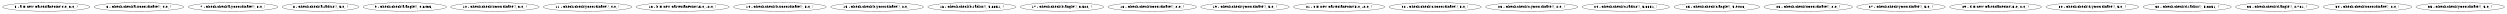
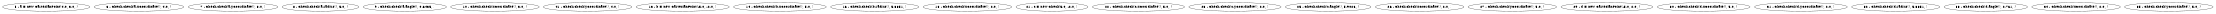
node "11 : Check.check(yCoordinate(), 4.0, )": label "11 : Check.check(yCoordinate(), 4.0, )" -> "41 : Check.check(yCoordinate(), 4.0, )"
node "15 : Check.check(b.yCoordinate(), 2.0, )": removed
node "17 : Check.check(b.angle(), 3.522, )": removed
node "19 : Check.check(yCoordinate(), 5.0, )": removed
node "21 : c = new CartesianPoint(5.0, -2.0, )": label "21 : c = new CartesianPoint(5.0, -2.0, )" -> "21 : c = new Check(5.0, -2.0, )"
node "24 : Check.check(c.radius(), 5.3851, )": removed
node "31 : Check.check(d.yCoordinate(), 2.0, )": added
node "30 : Check.check(d.yCoordinate(), 5.0, )": label "30 : Check.check(d.yCoordinate(), 5.0, )" -> "30 : Check.check(d.xCoordinate(), 5.0, )"
